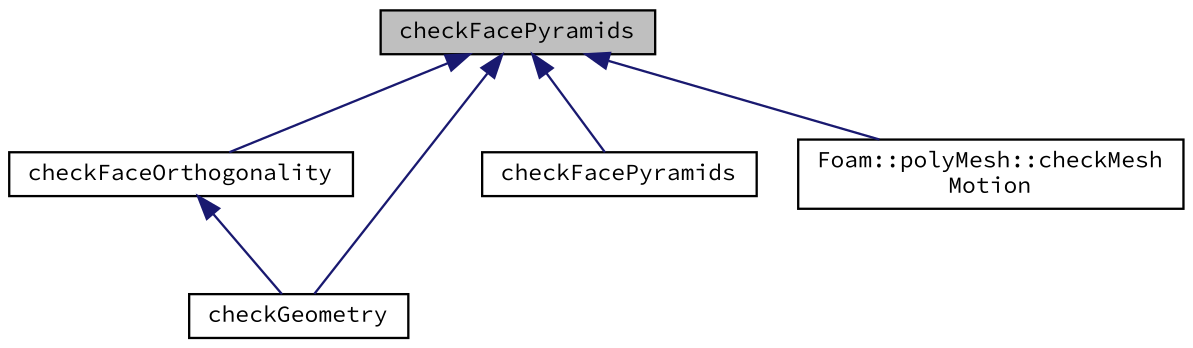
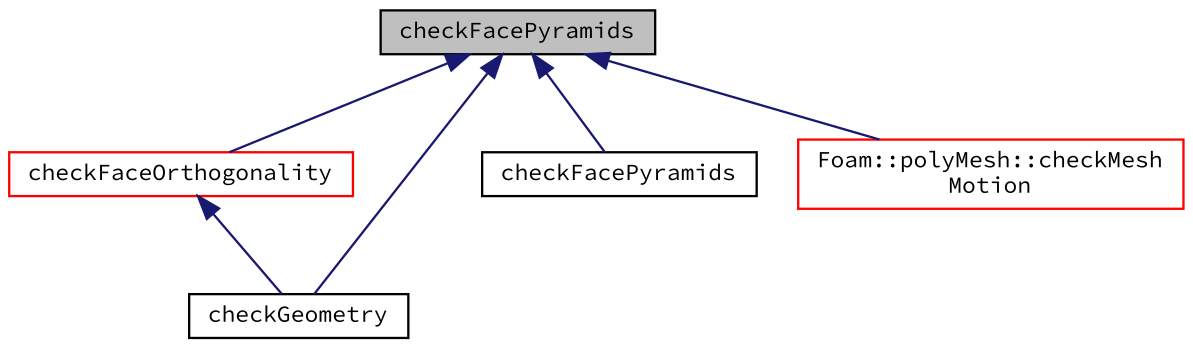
node "checkFaceOrthogonality": color black -> red
node "Foam::polyMesh::checkMesh Motion": color black -> red
